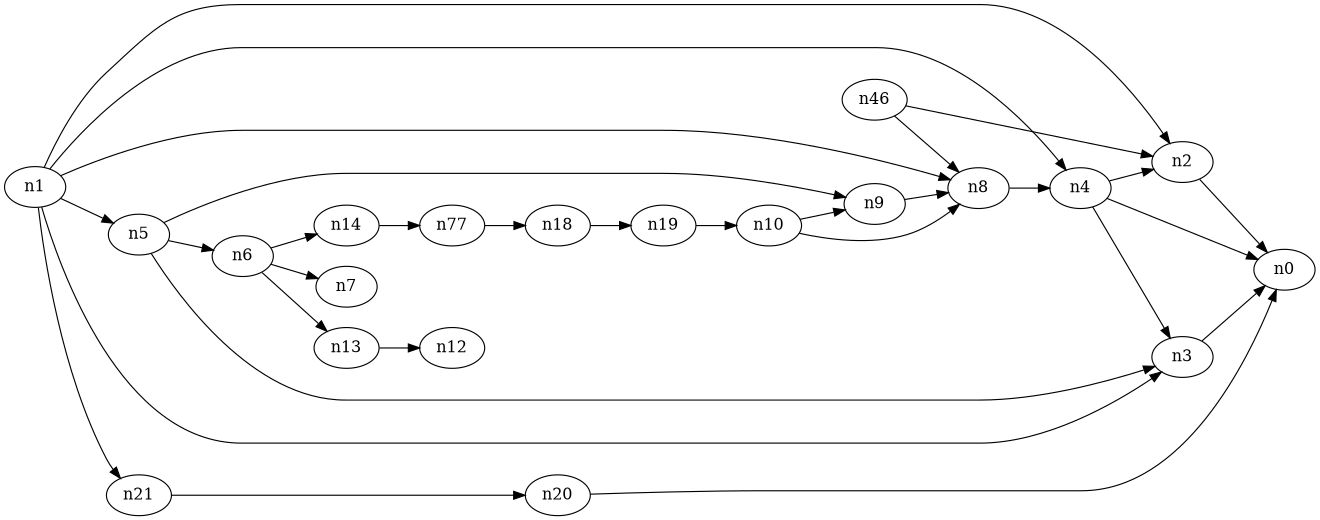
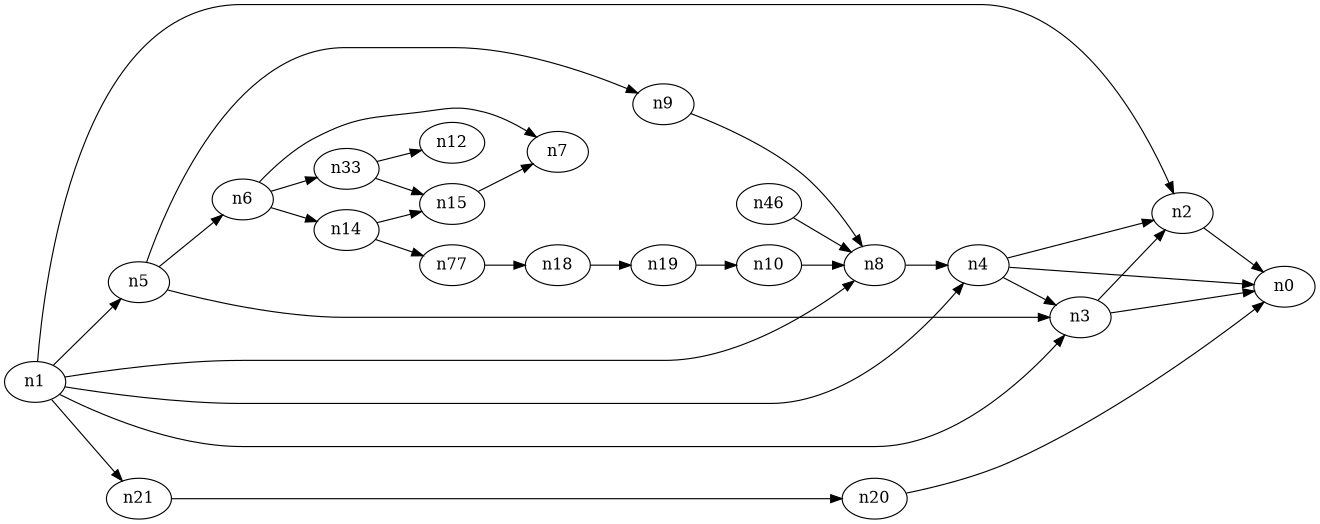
edge "n46" -> "n2": now "n3" -> "n2"
node "n15": added
edge "n10" -> "n9": removed
node "n13": label "n13" -> "n33"
